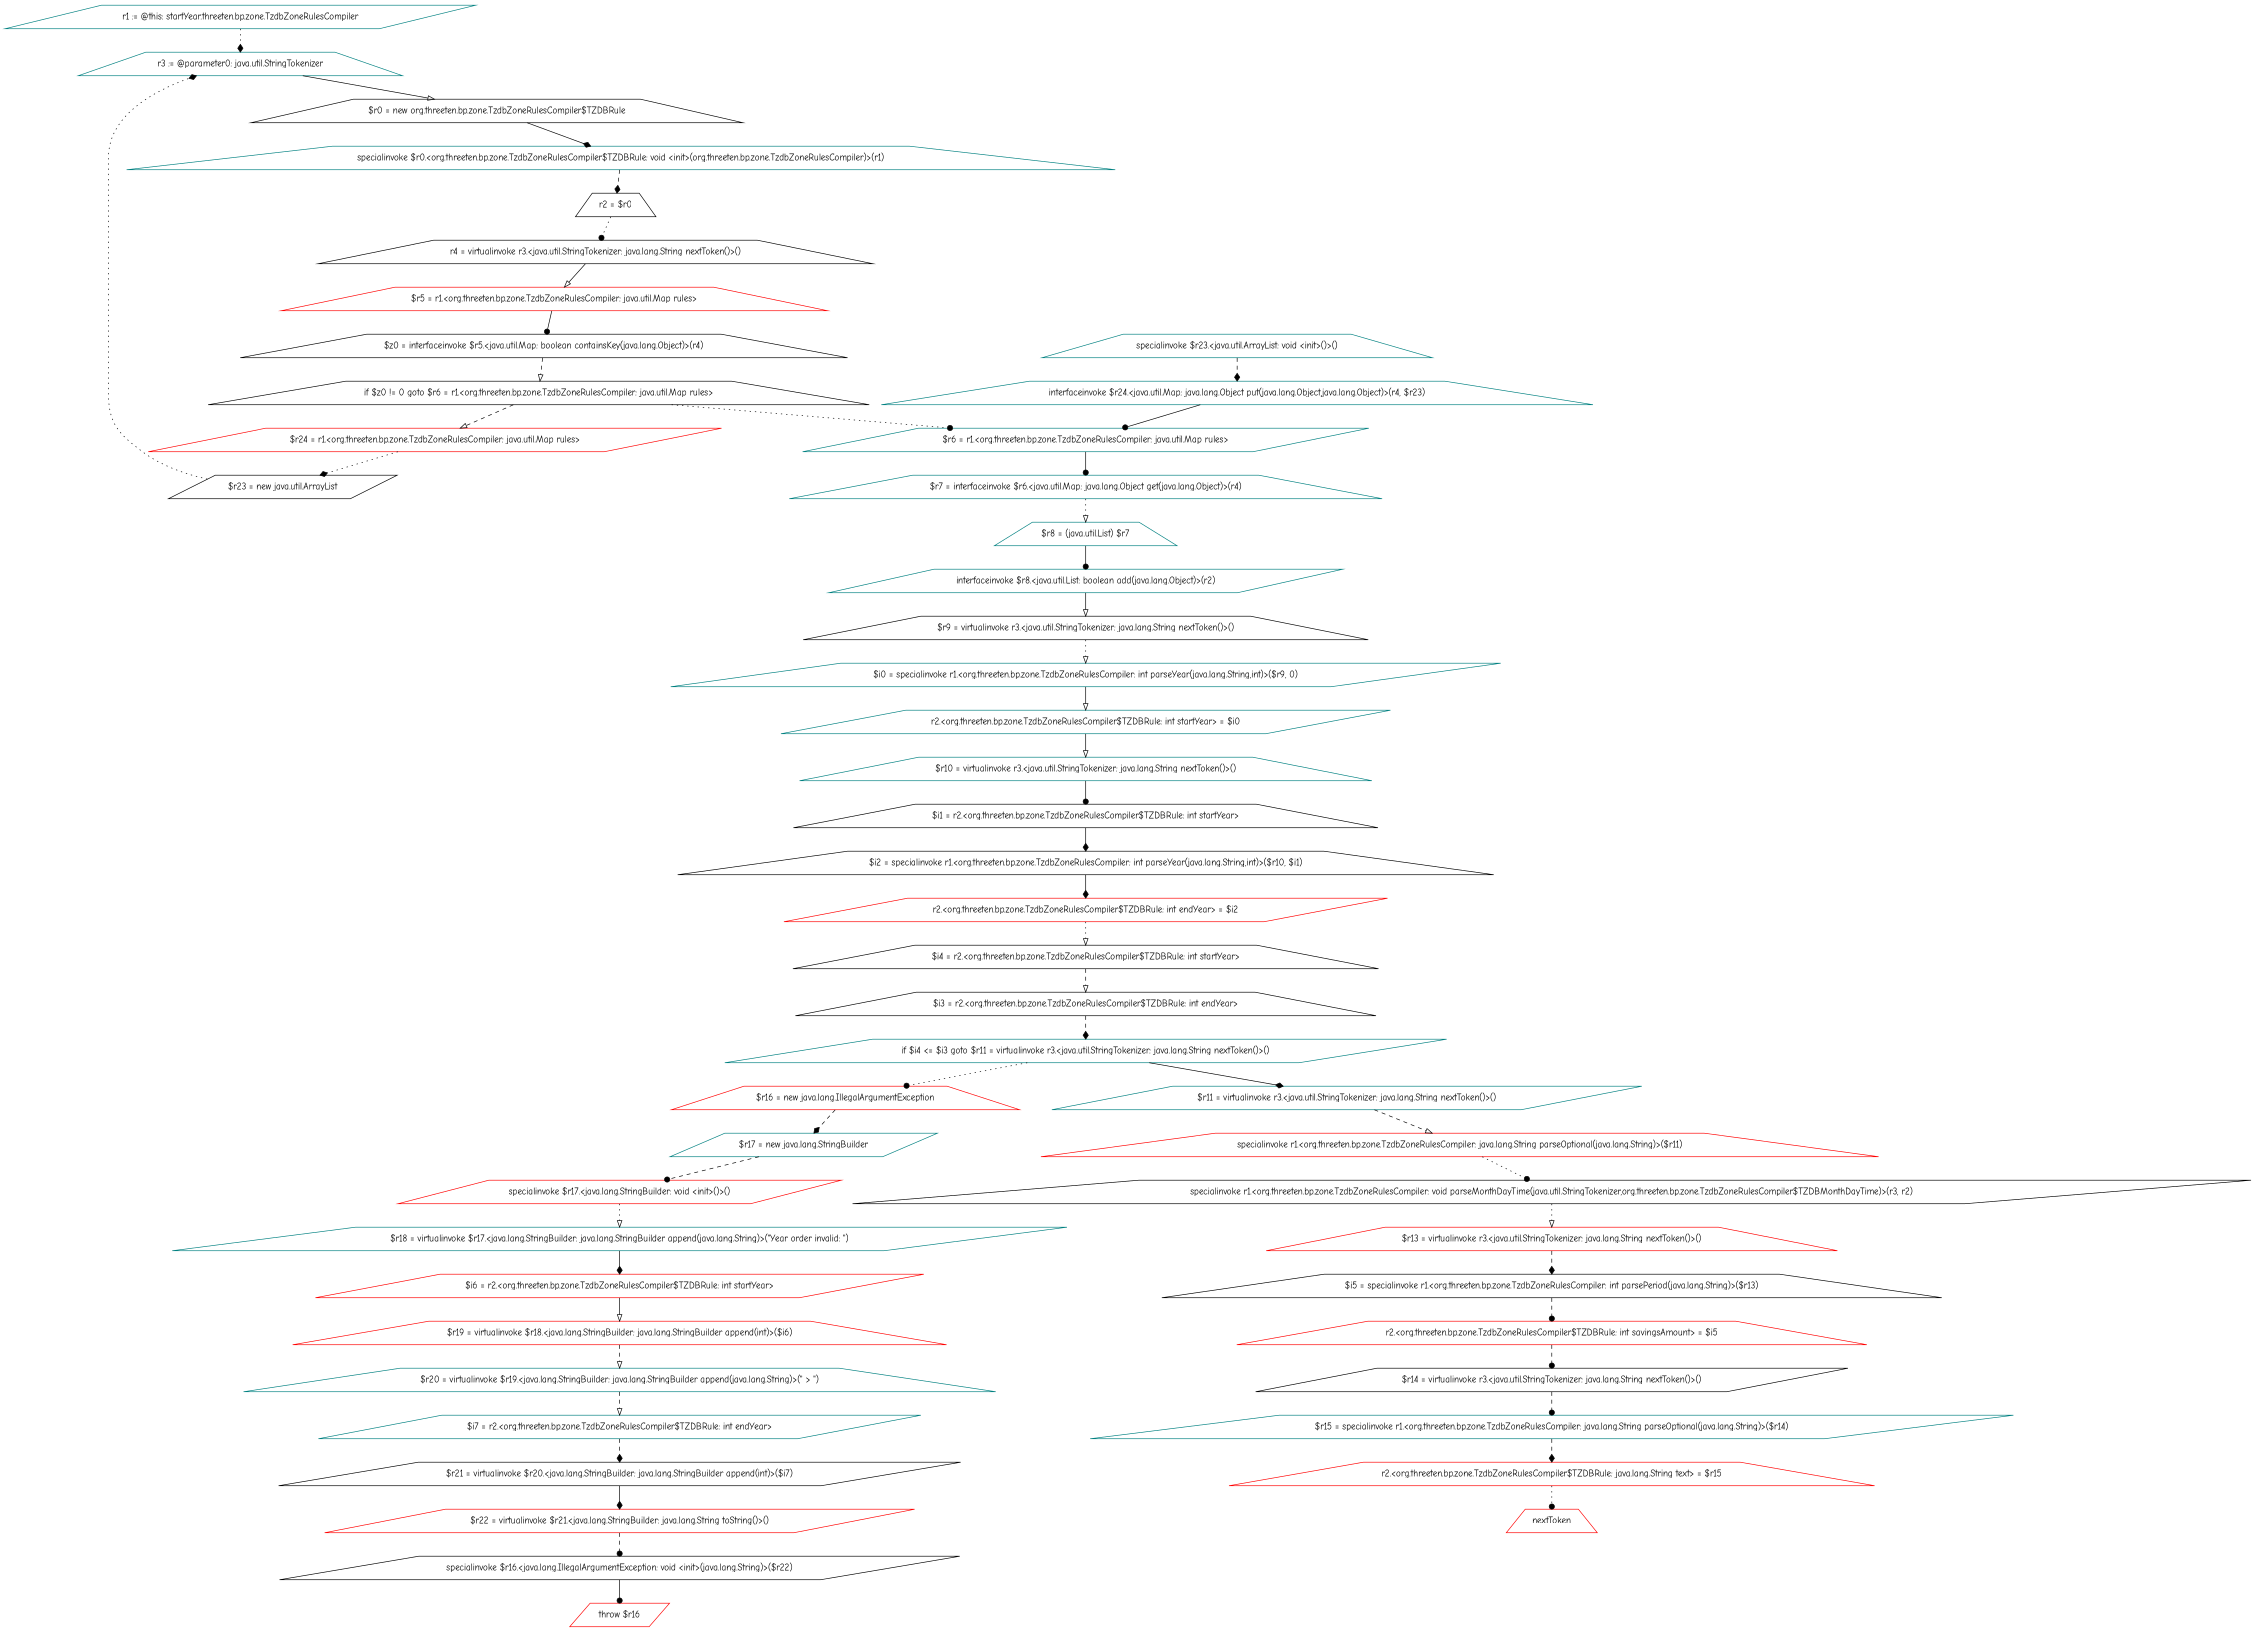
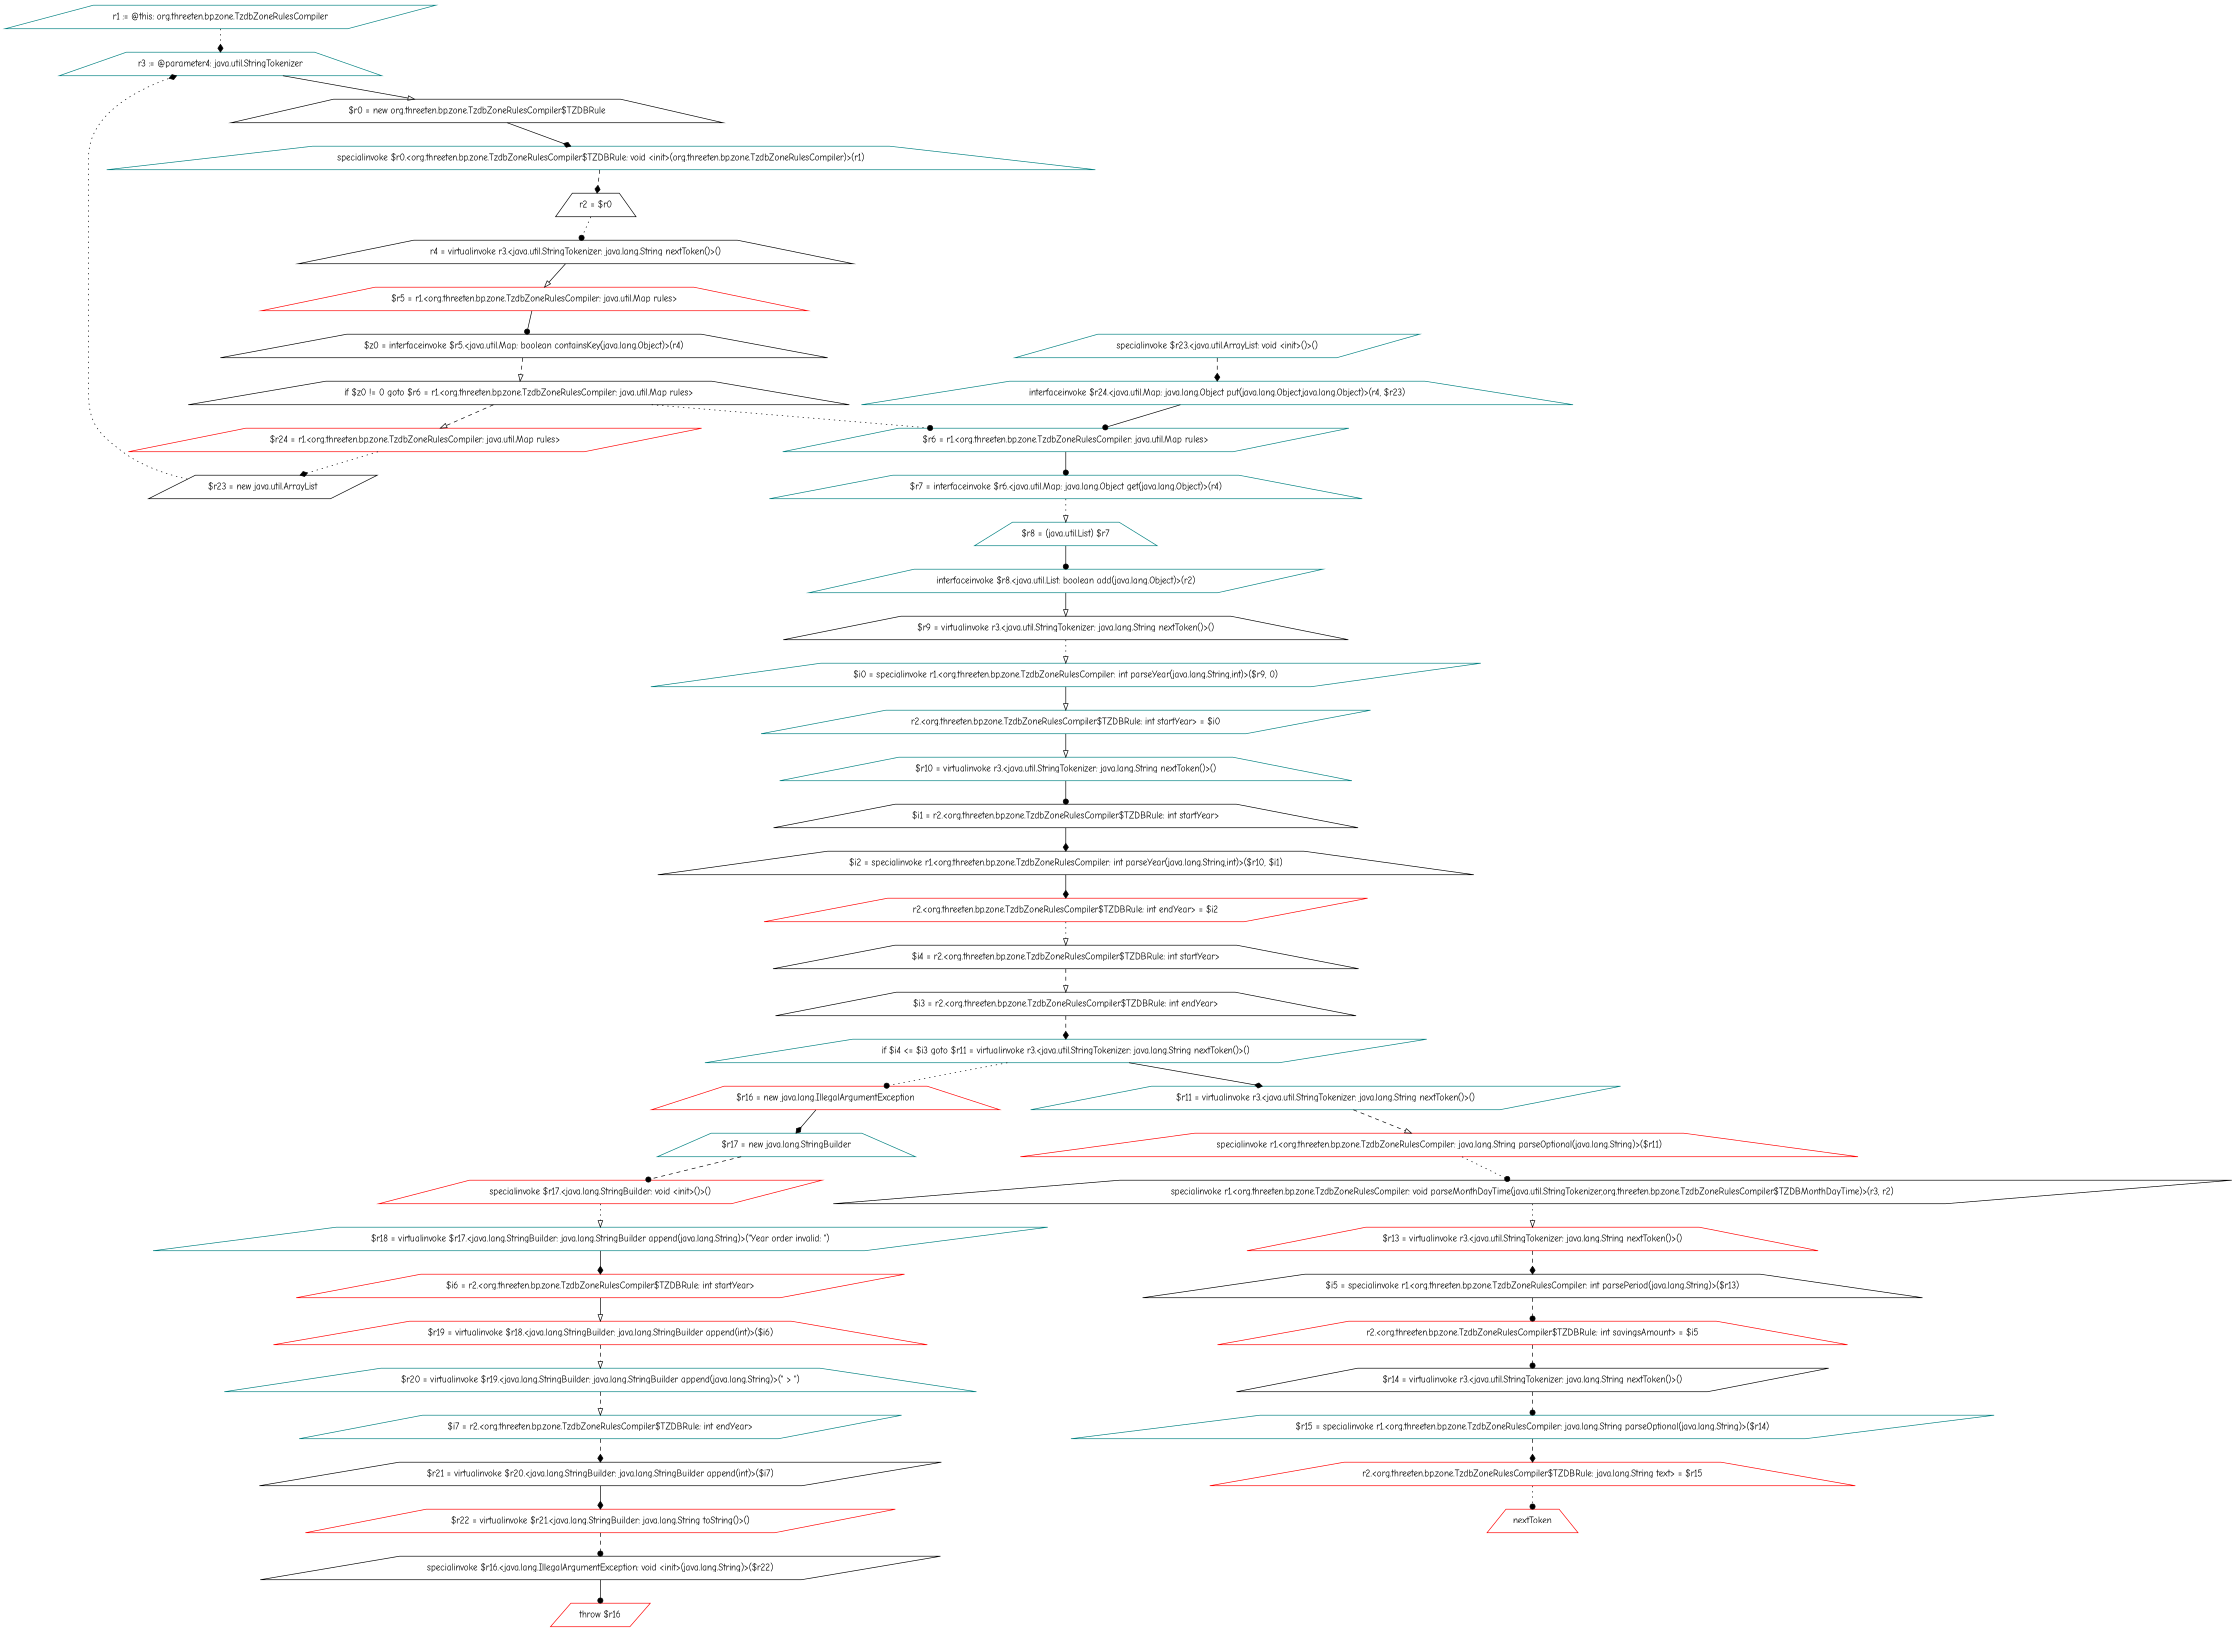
node "r1 := @this: startYear.threeten.bp.zone.TzdbZoneRulesCompiler": label "r1 := @this: startYear.threeten.bp.zone.TzdbZoneRulesCompiler" -> "r1 := @this: org.threeten.bp.zone.TzdbZoneRulesCompiler"
node "r3 := @parameter0: java.util.StringTokenizer": label "r3 := @parameter0: java.util.StringTokenizer" -> "r3 := @parameter4: java.util.StringTokenizer"
node "specialinvoke $r23.<java.util.ArrayList: void <init>()>()": shape trapezium -> parallelogram
edge "$r16 = new java.lang.IllegalArgumentException" -> "$r17 = new java.lang.StringBuilder": style dashed -> solid
node "$r17 = new java.lang.StringBuilder": shape parallelogram -> trapezium
